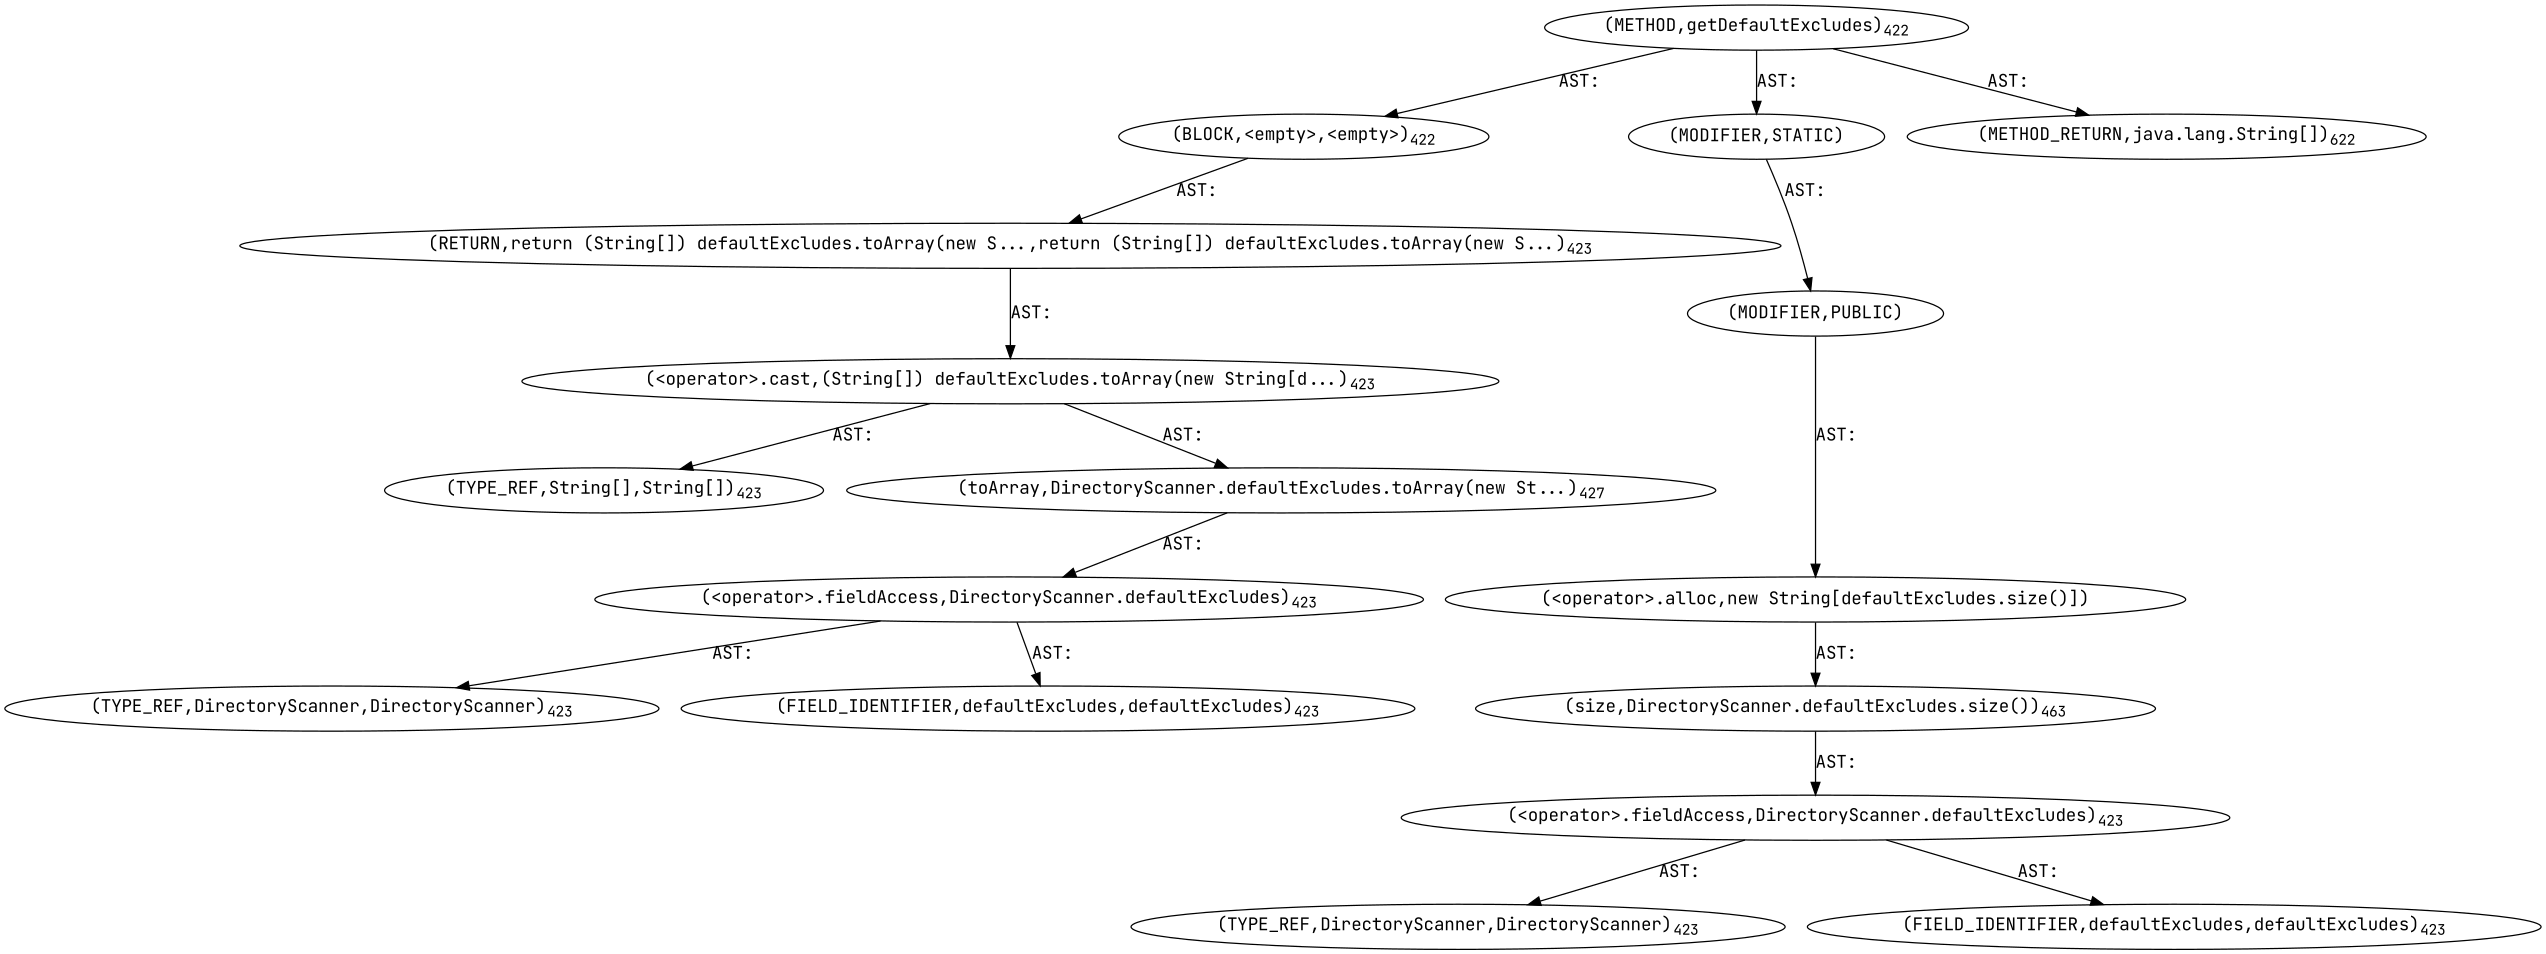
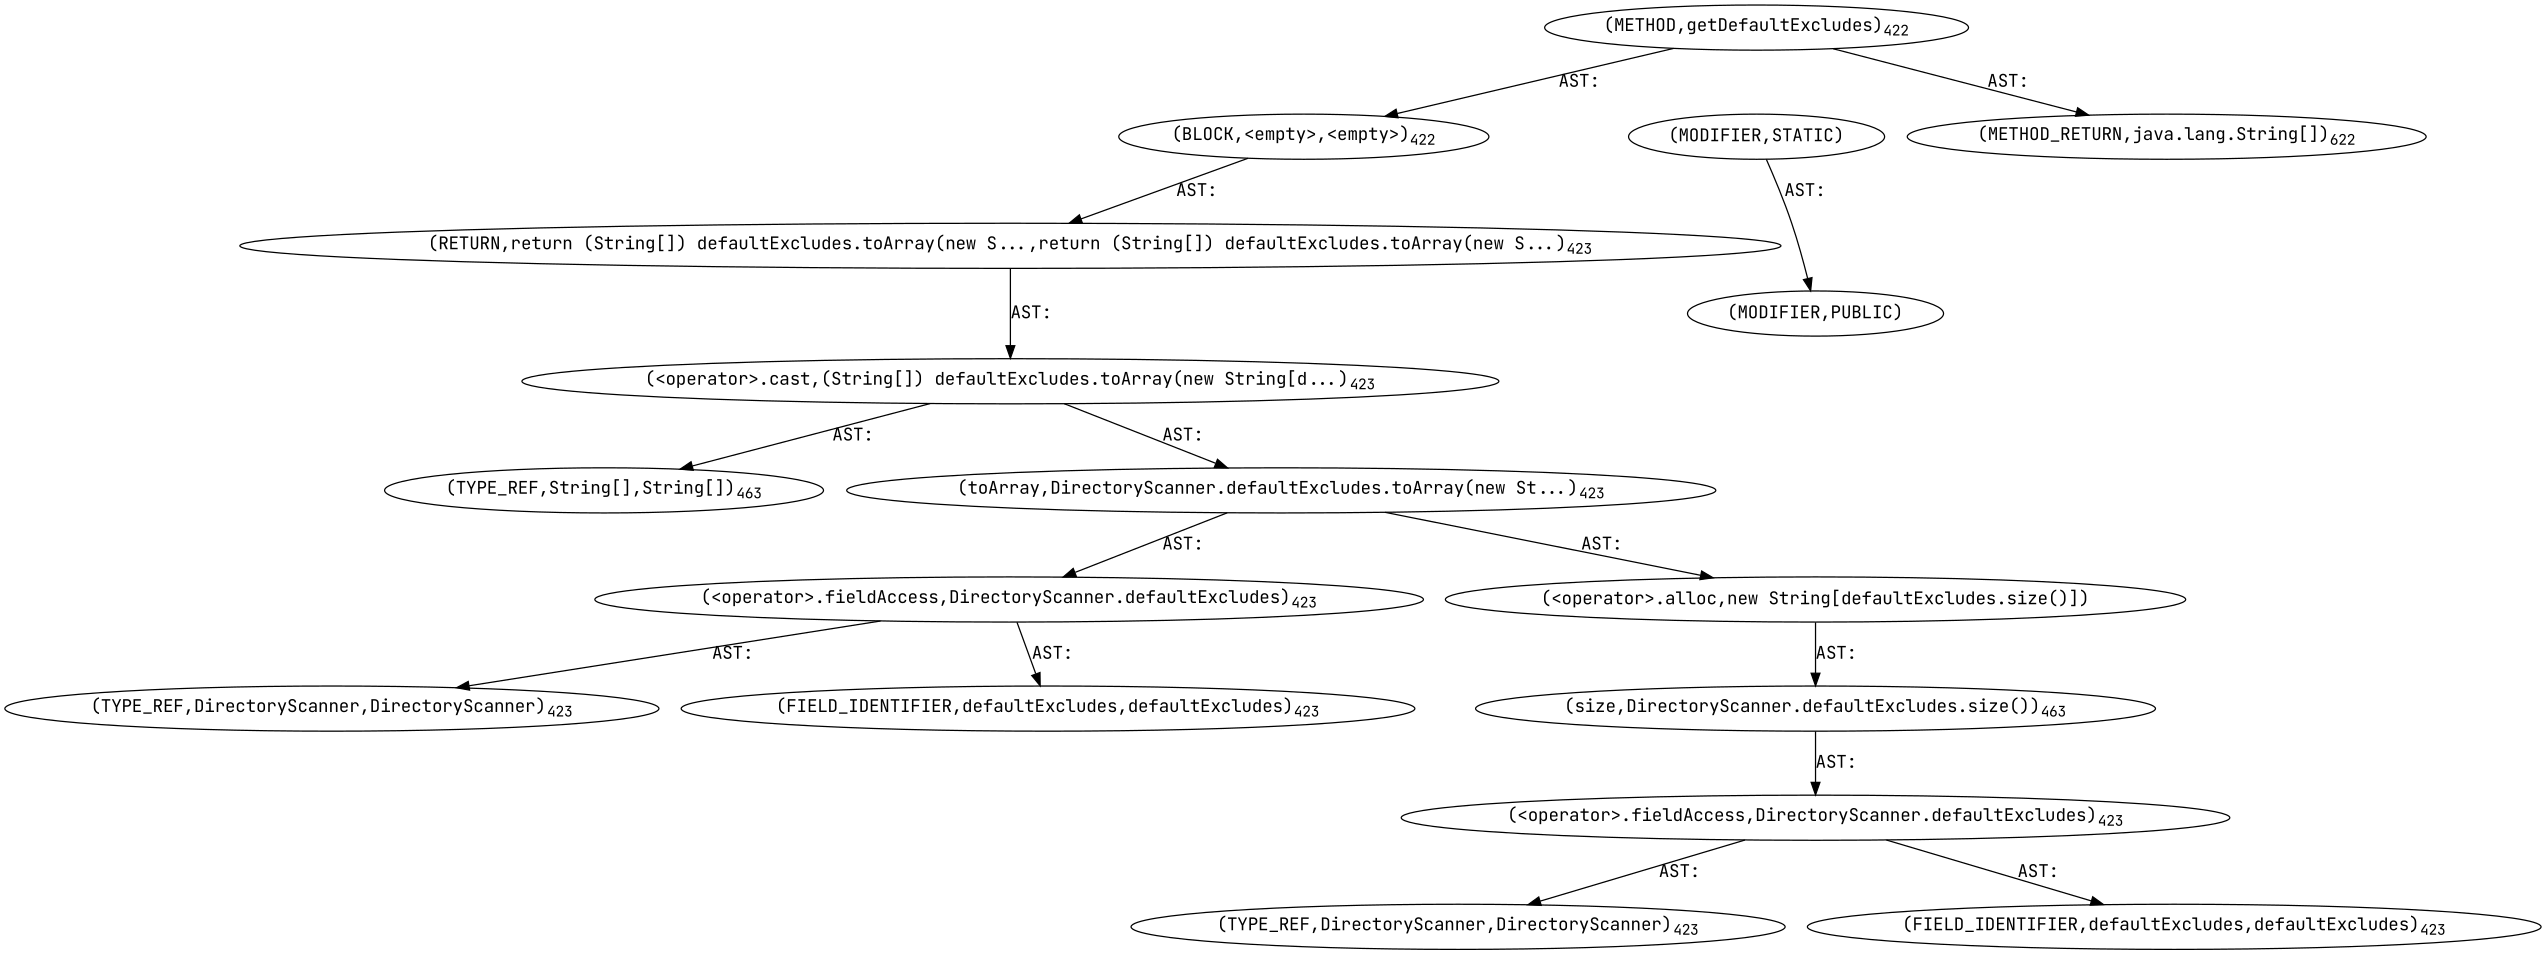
edge "(METHOD,getDefaultExcludes)" -> "(MODIFIER,STATIC)": removed, label "AST:"
edge "(MODIFIER,PUBLIC)" -> "(<operator>.alloc,new String[defaultExcludes.size()])": now "(toArray,DirectoryScanner.defaultExcludes.toArray(new St...)" -> "(<operator>.alloc,new String[defaultExcludes.size()])"
node "(TYPE_REF,String[],String[])": text "423" -> "463"
node "(toArray,DirectoryScanner.defaultExcludes.toArray(new St...)": text "427" -> "423"
